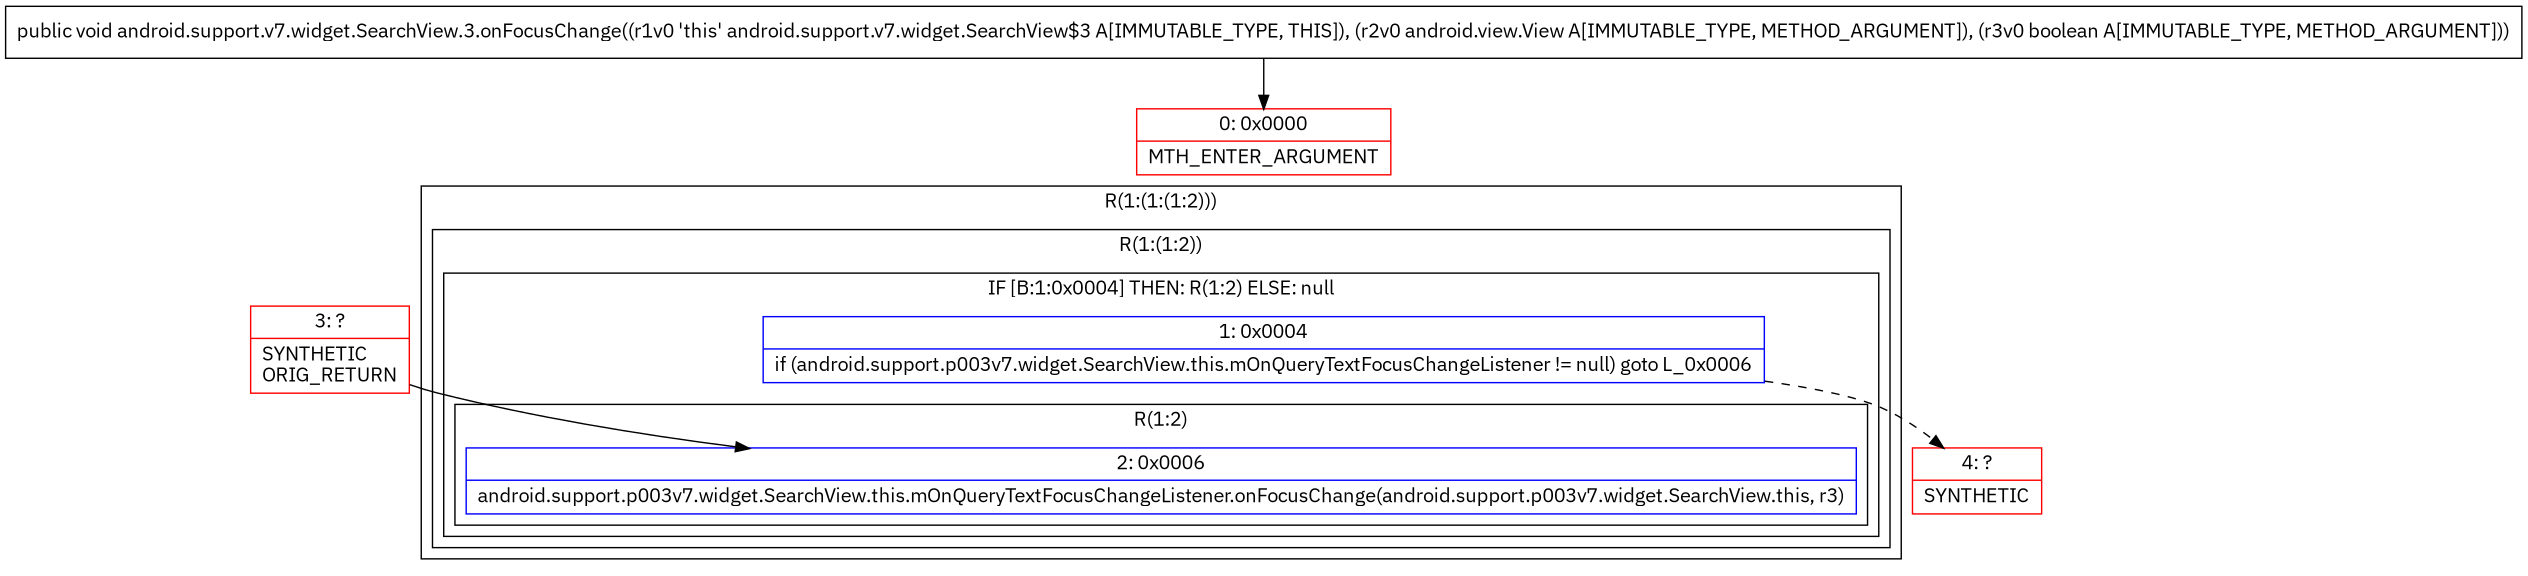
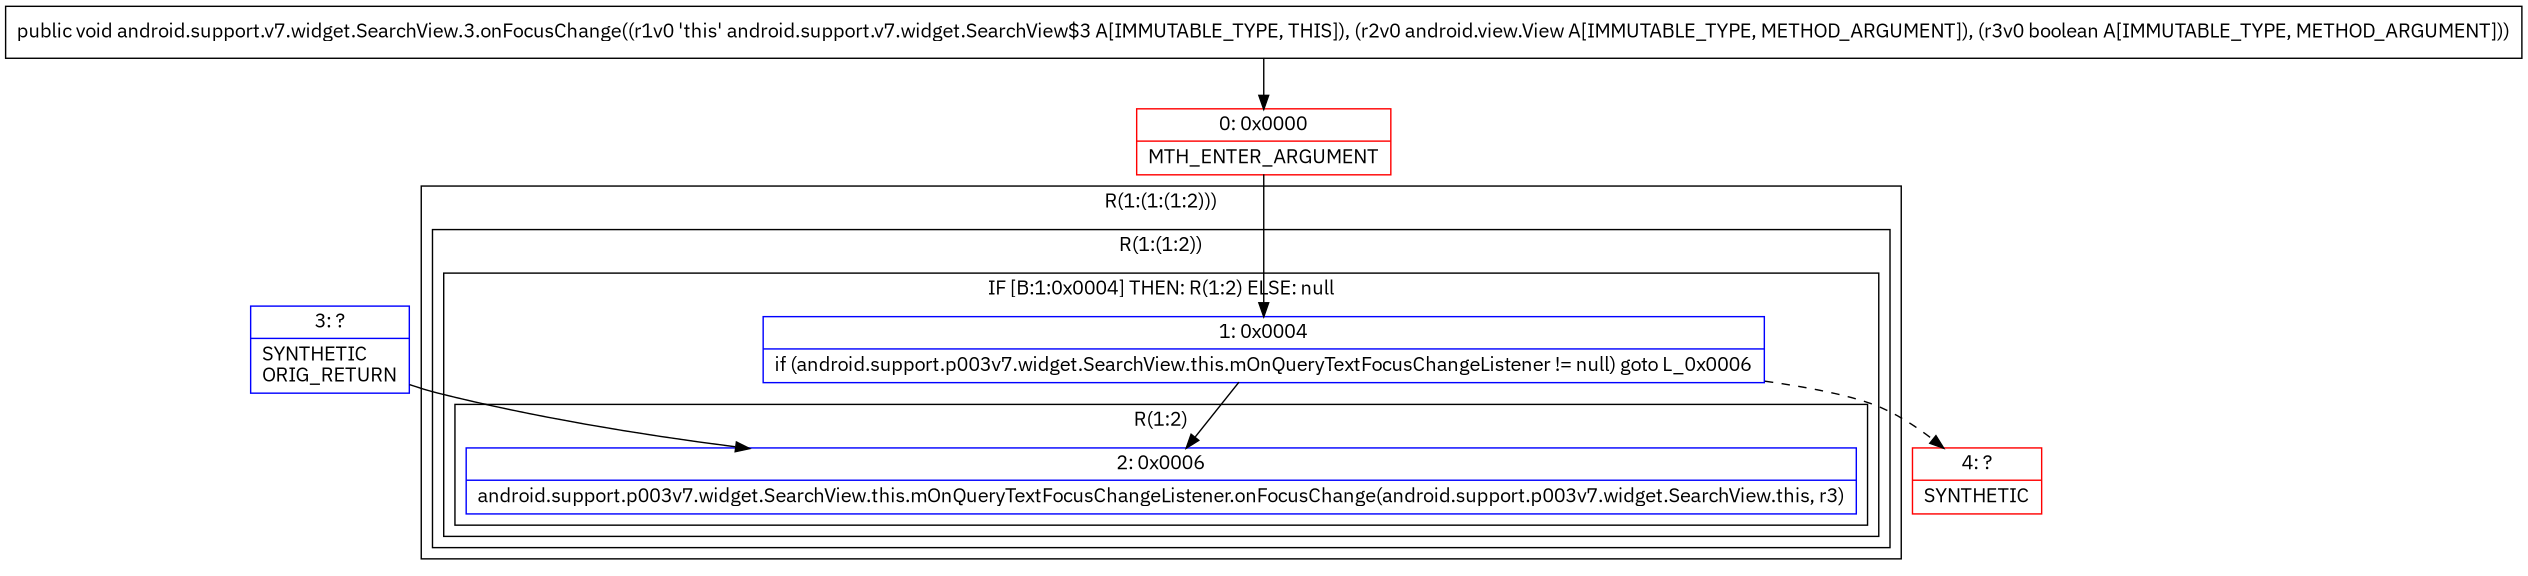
edge "0: 0x0000" -> "1: 0x0004": added
node "3: ?": color red -> blue
edge "1: 0x0004" -> "2: 0x0006": added
